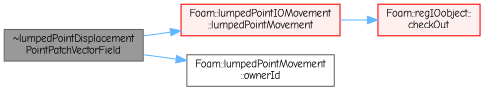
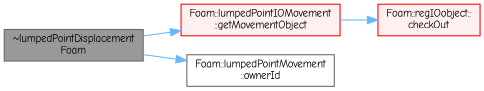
node "Foam::lumpedPointIOMovement ::lumpedPointMovement": label "Foam::lumpedPointIOMovement ::lumpedPointMovement" -> "Foam::lumpedPointIOMovement ::getMovementObject"
node "~lumpedPointDisplacement PointPatchVectorField": label "~lumpedPointDisplacement PointPatchVectorField" -> "~lumpedPointDisplacement Foam"
